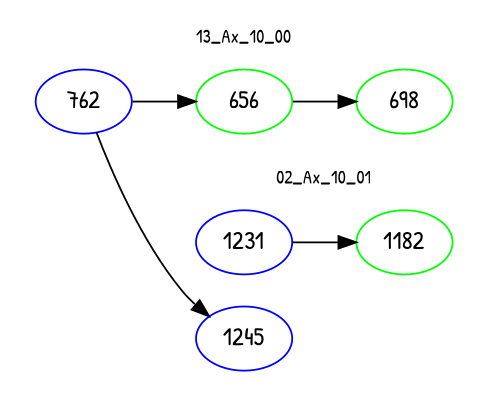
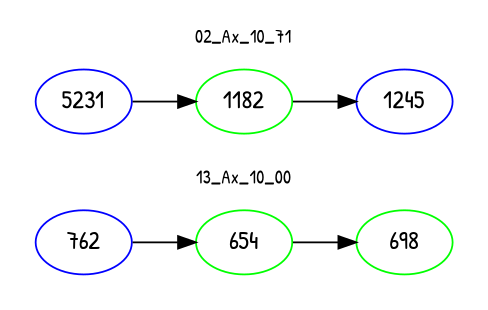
node "656": label "656" -> "654"
cluster "02_Ax_10_01": label "02_Ax_10_01" -> "02_Ax_10_71"
edge "762" -> "1245": now "1182" -> "1245"
node "1231": label "1231" -> "5231"
